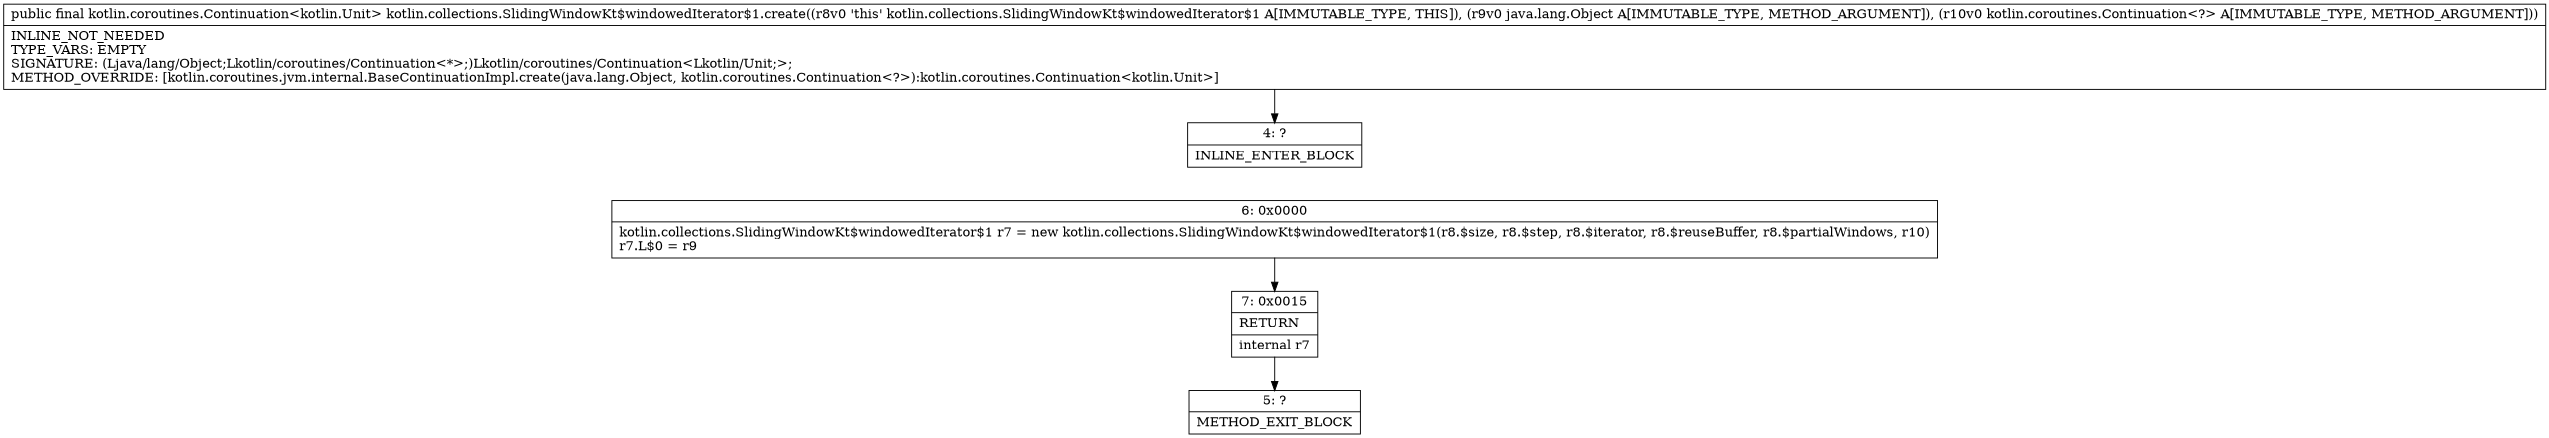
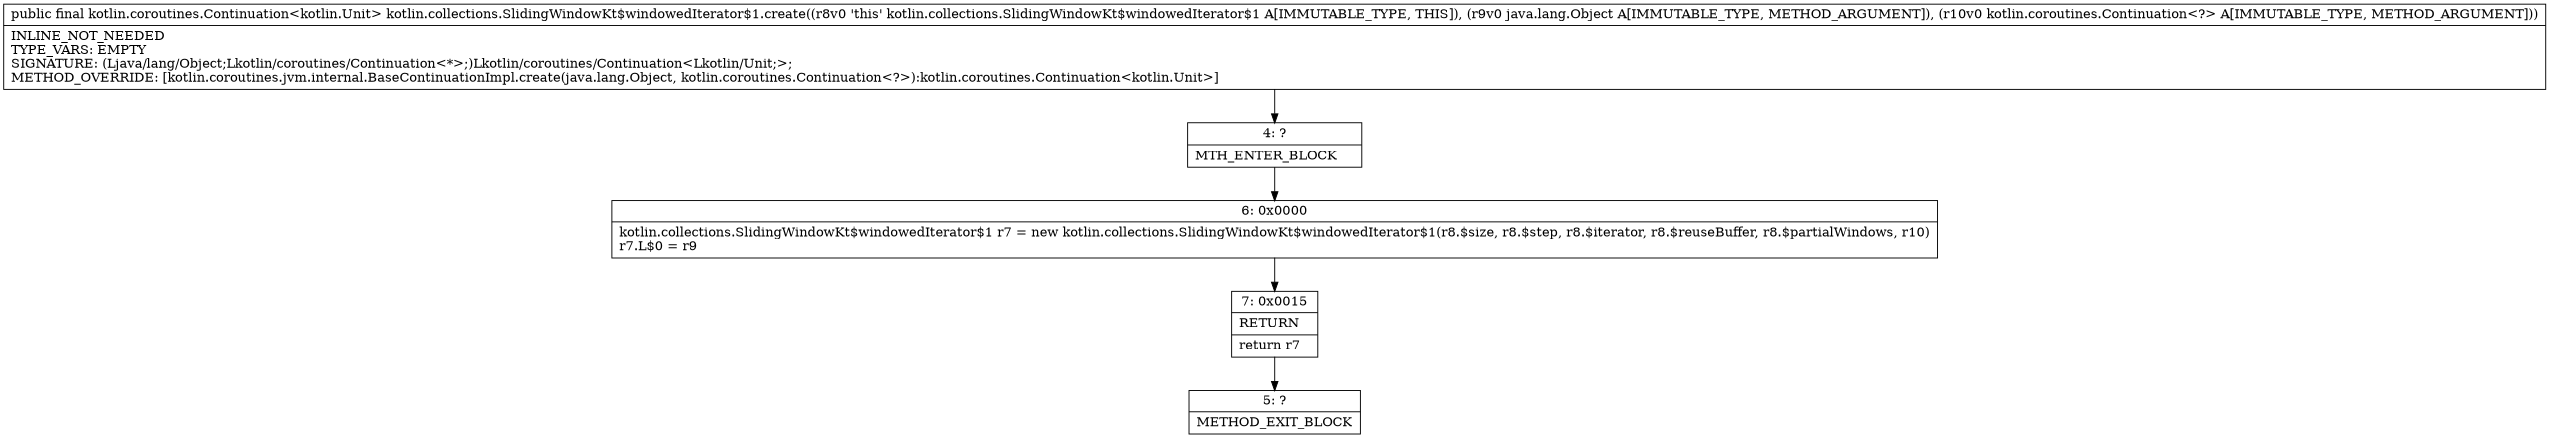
node "4: ?": text "INLINE_ENTER_BLOCK" -> "MTH_ENTER_BLOCK"
edge "4: ?" -> "6: 0x0000": added
node "7: 0x0015": text "internal r7" -> "return r7"
